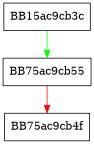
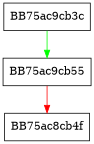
node "BB15ac9cb3c": label "BB15ac9cb3c" -> "BB75ac9cb3c"
node "BB75ac9cb4f": label "BB75ac9cb4f" -> "BB75ac8cb4f"
